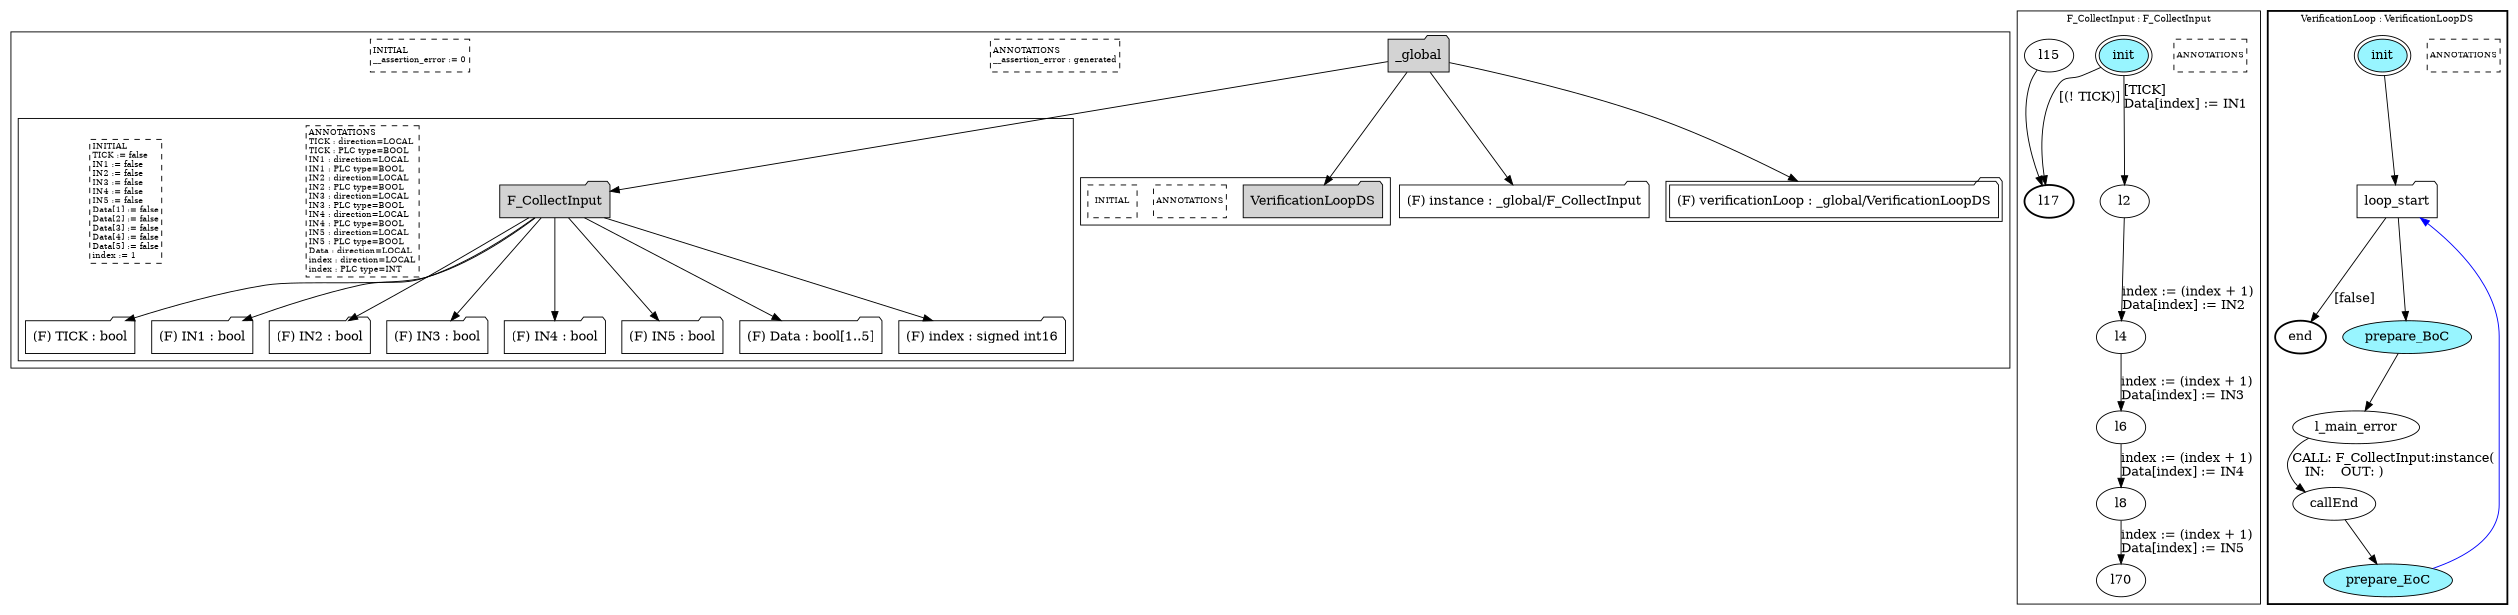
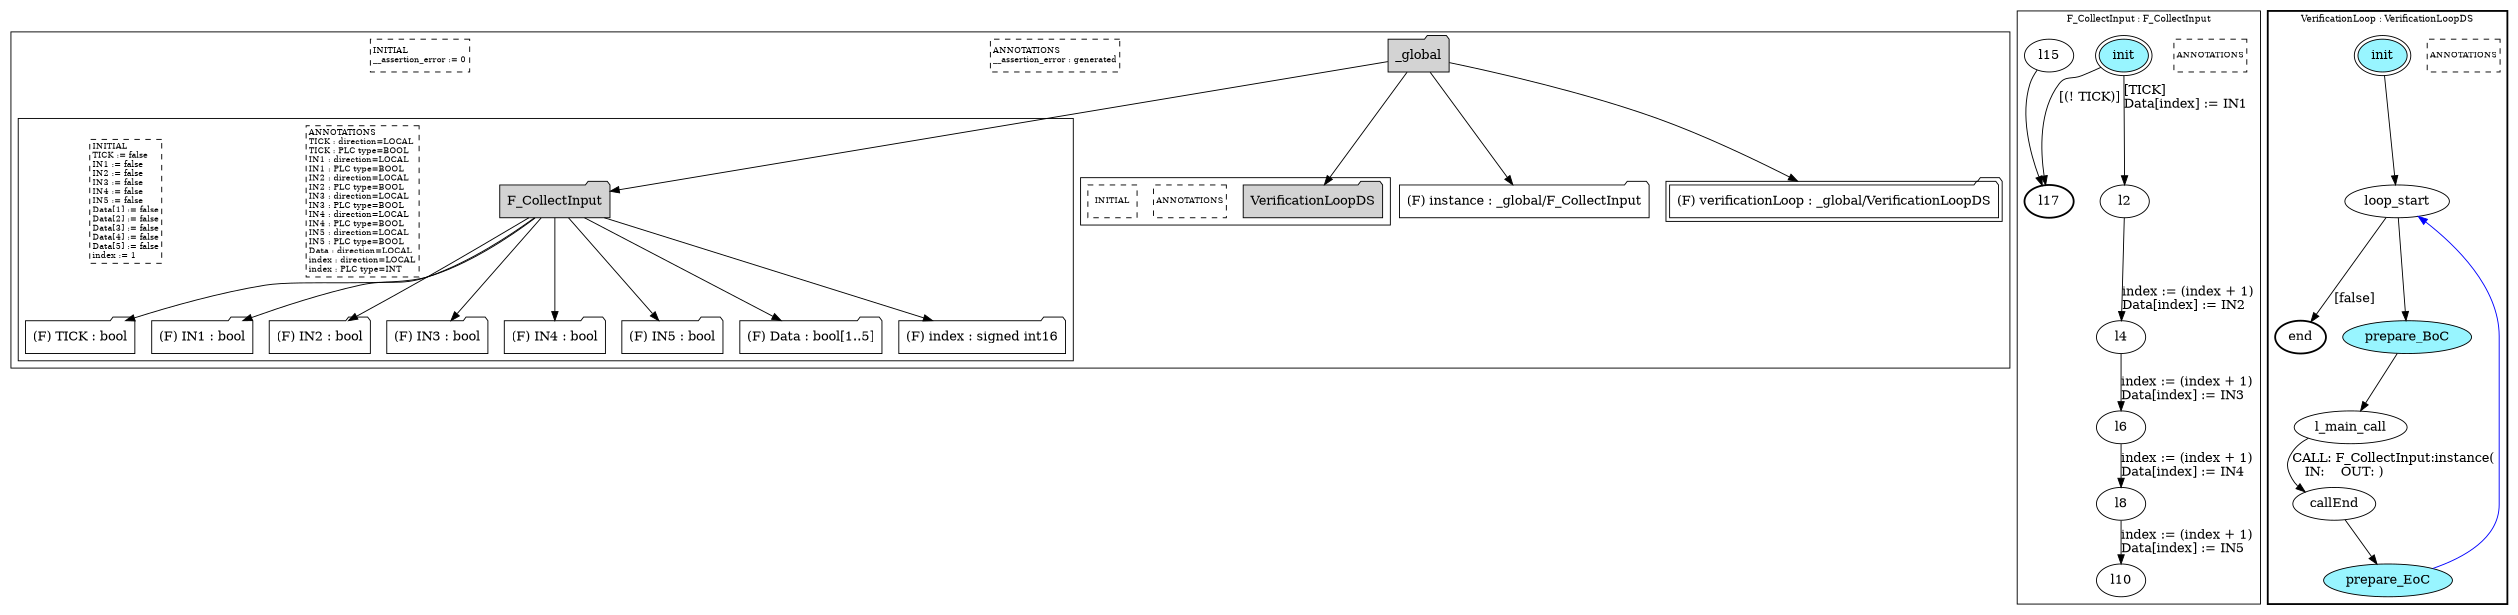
node "loop_start": shape folder -> ellipse
node "l_main_error": label "l_main_error" -> "l_main_call"
node "l70": label "l70" -> "l10"
